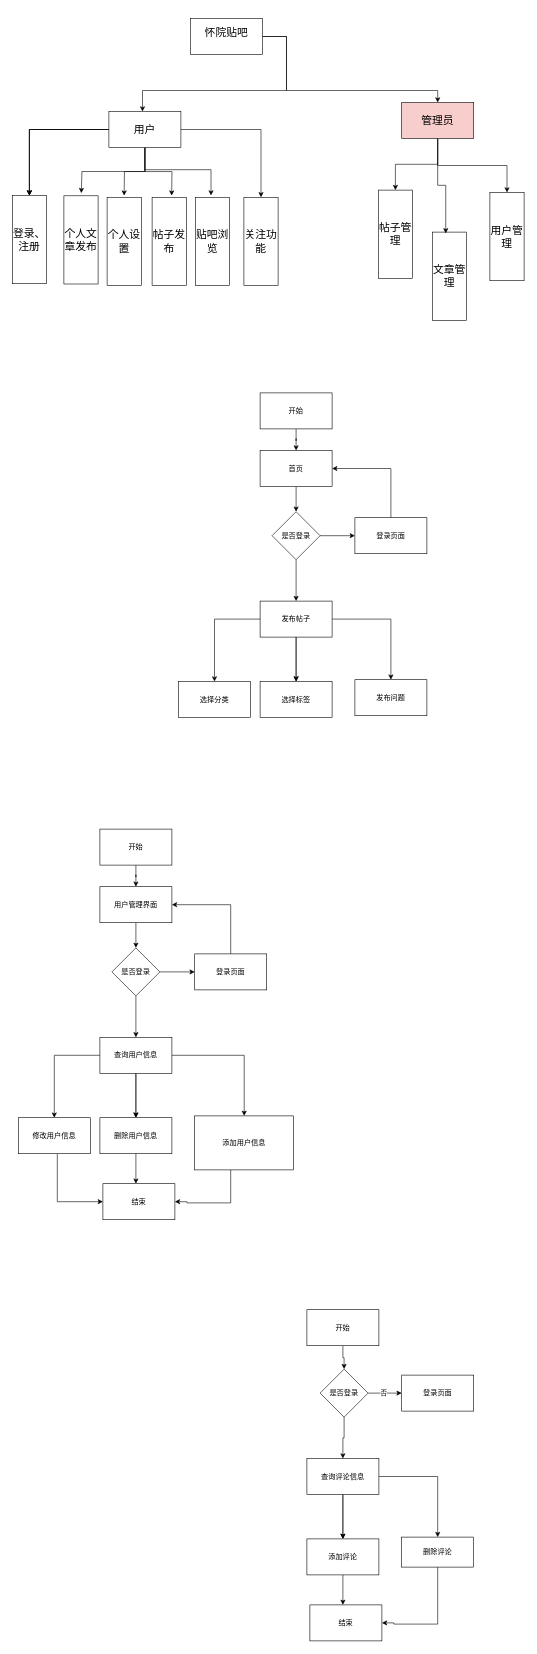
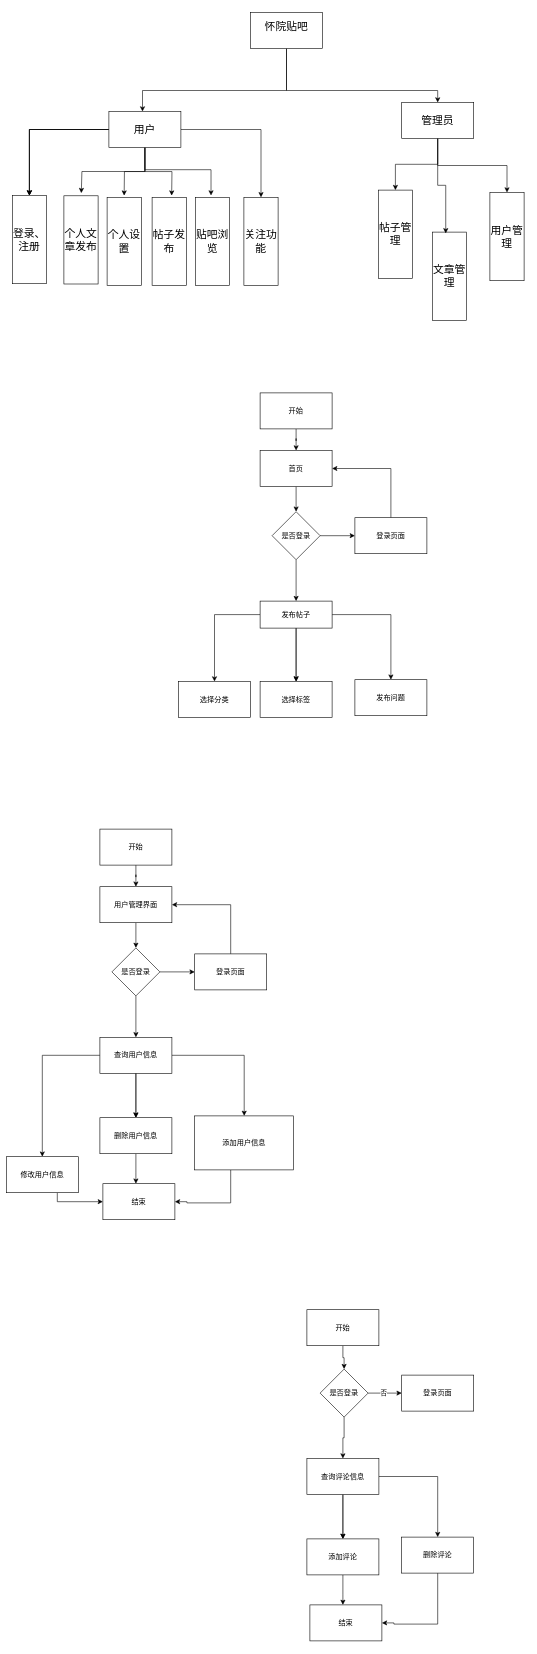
node "怀院贴吧": moved (227, 36) -> (287, 30)
node "管理员": fillcolor #f8cecc -> #ffffff
node "发布帖子": size 72x36 -> 72x27
node "修改用户信息": moved (54, 1136) -> (42, 1175)
node "删除评论": size 72x30 -> 72x36
